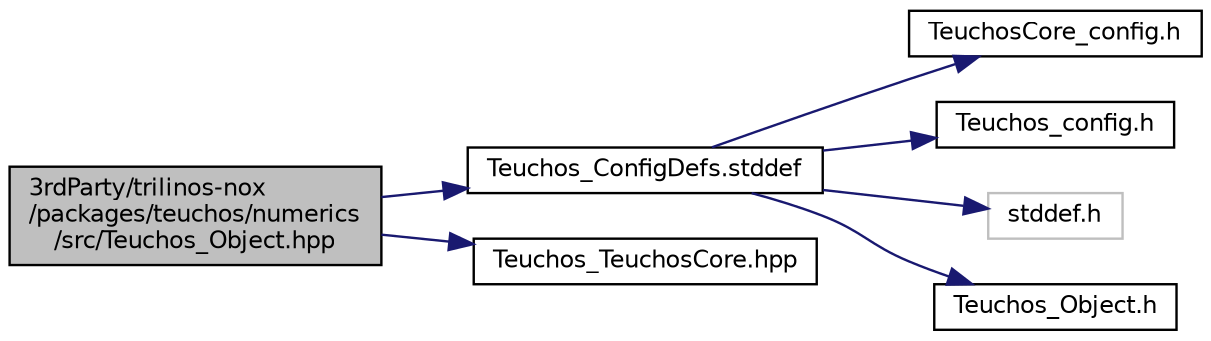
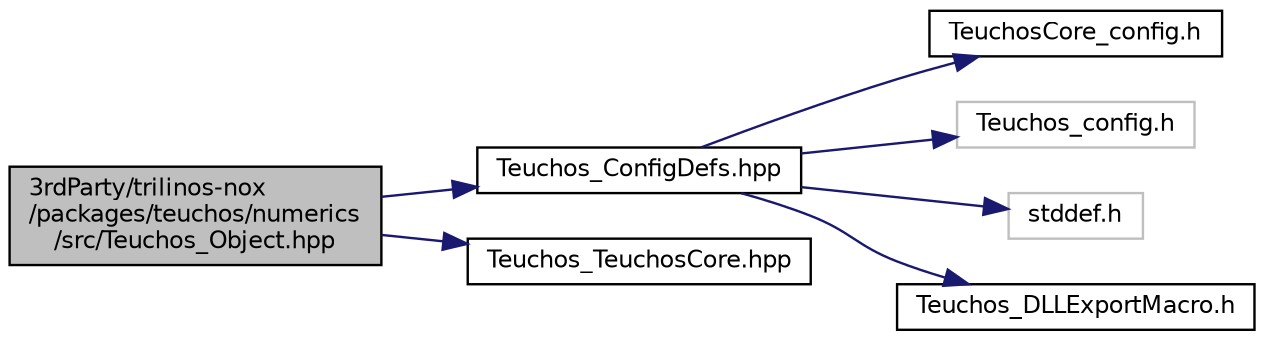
node "Teuchos_config.h": color black -> grey75
node "Teuchos_ConfigDefs.stddef": label "Teuchos_ConfigDefs.stddef" -> "Teuchos_ConfigDefs.hpp"
node "Teuchos_Object.h": label "Teuchos_Object.h" -> "Teuchos_DLLExportMacro.h"
